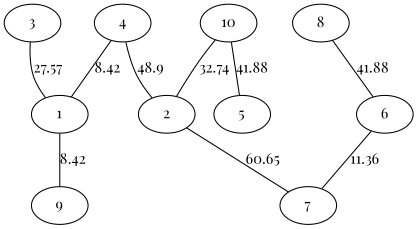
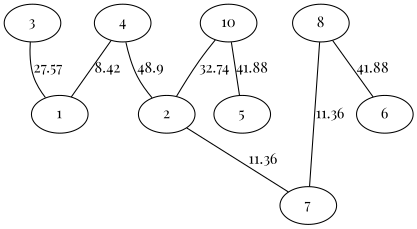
edge "2" -- "7": label "60.65" -> "11.36"
edge "6" -- "7": now "8" -- "7"
node "9": removed
